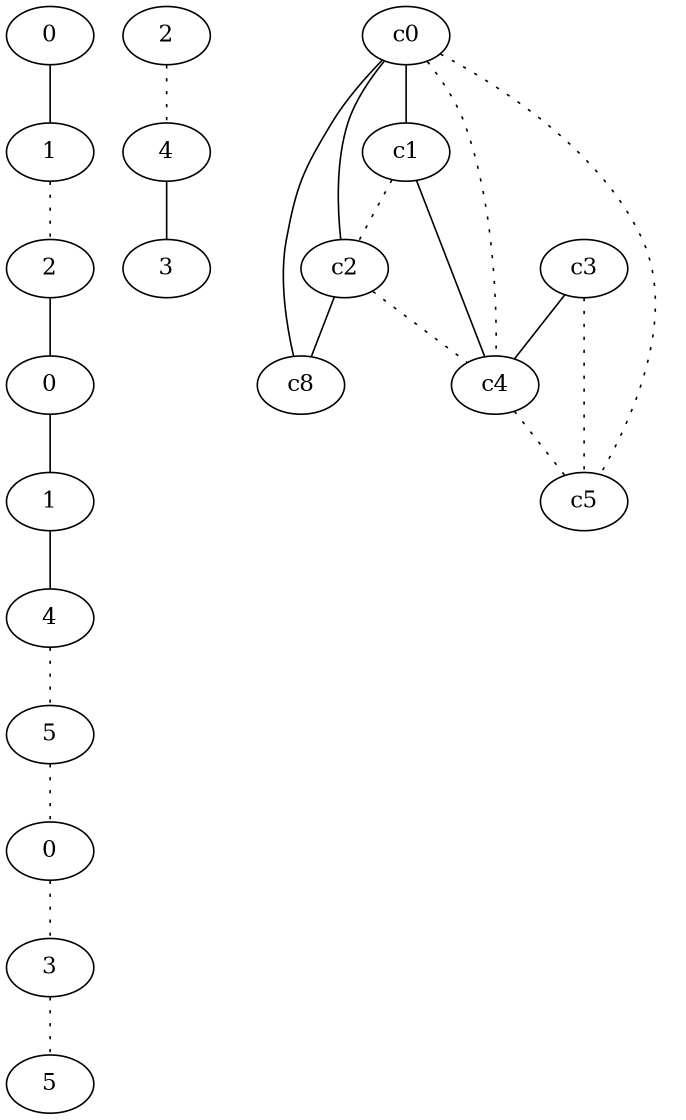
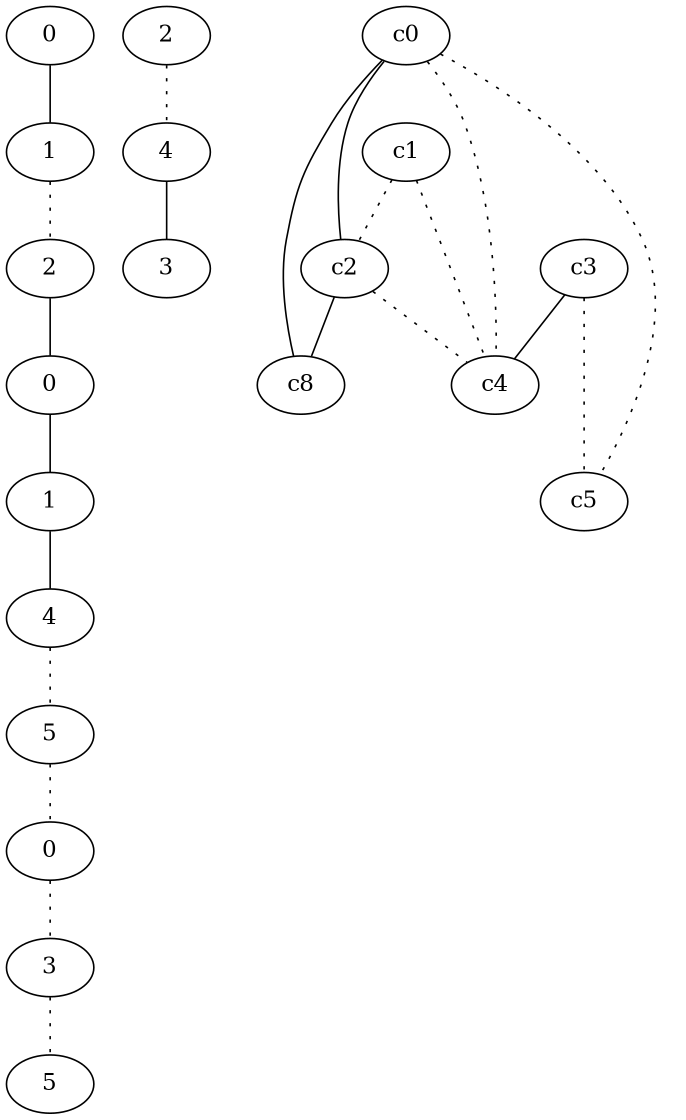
edge "c0" -- "c1": removed
edge "c1" -- "c4": style solid -> dotted
edge "c4" -- "c5": removed
